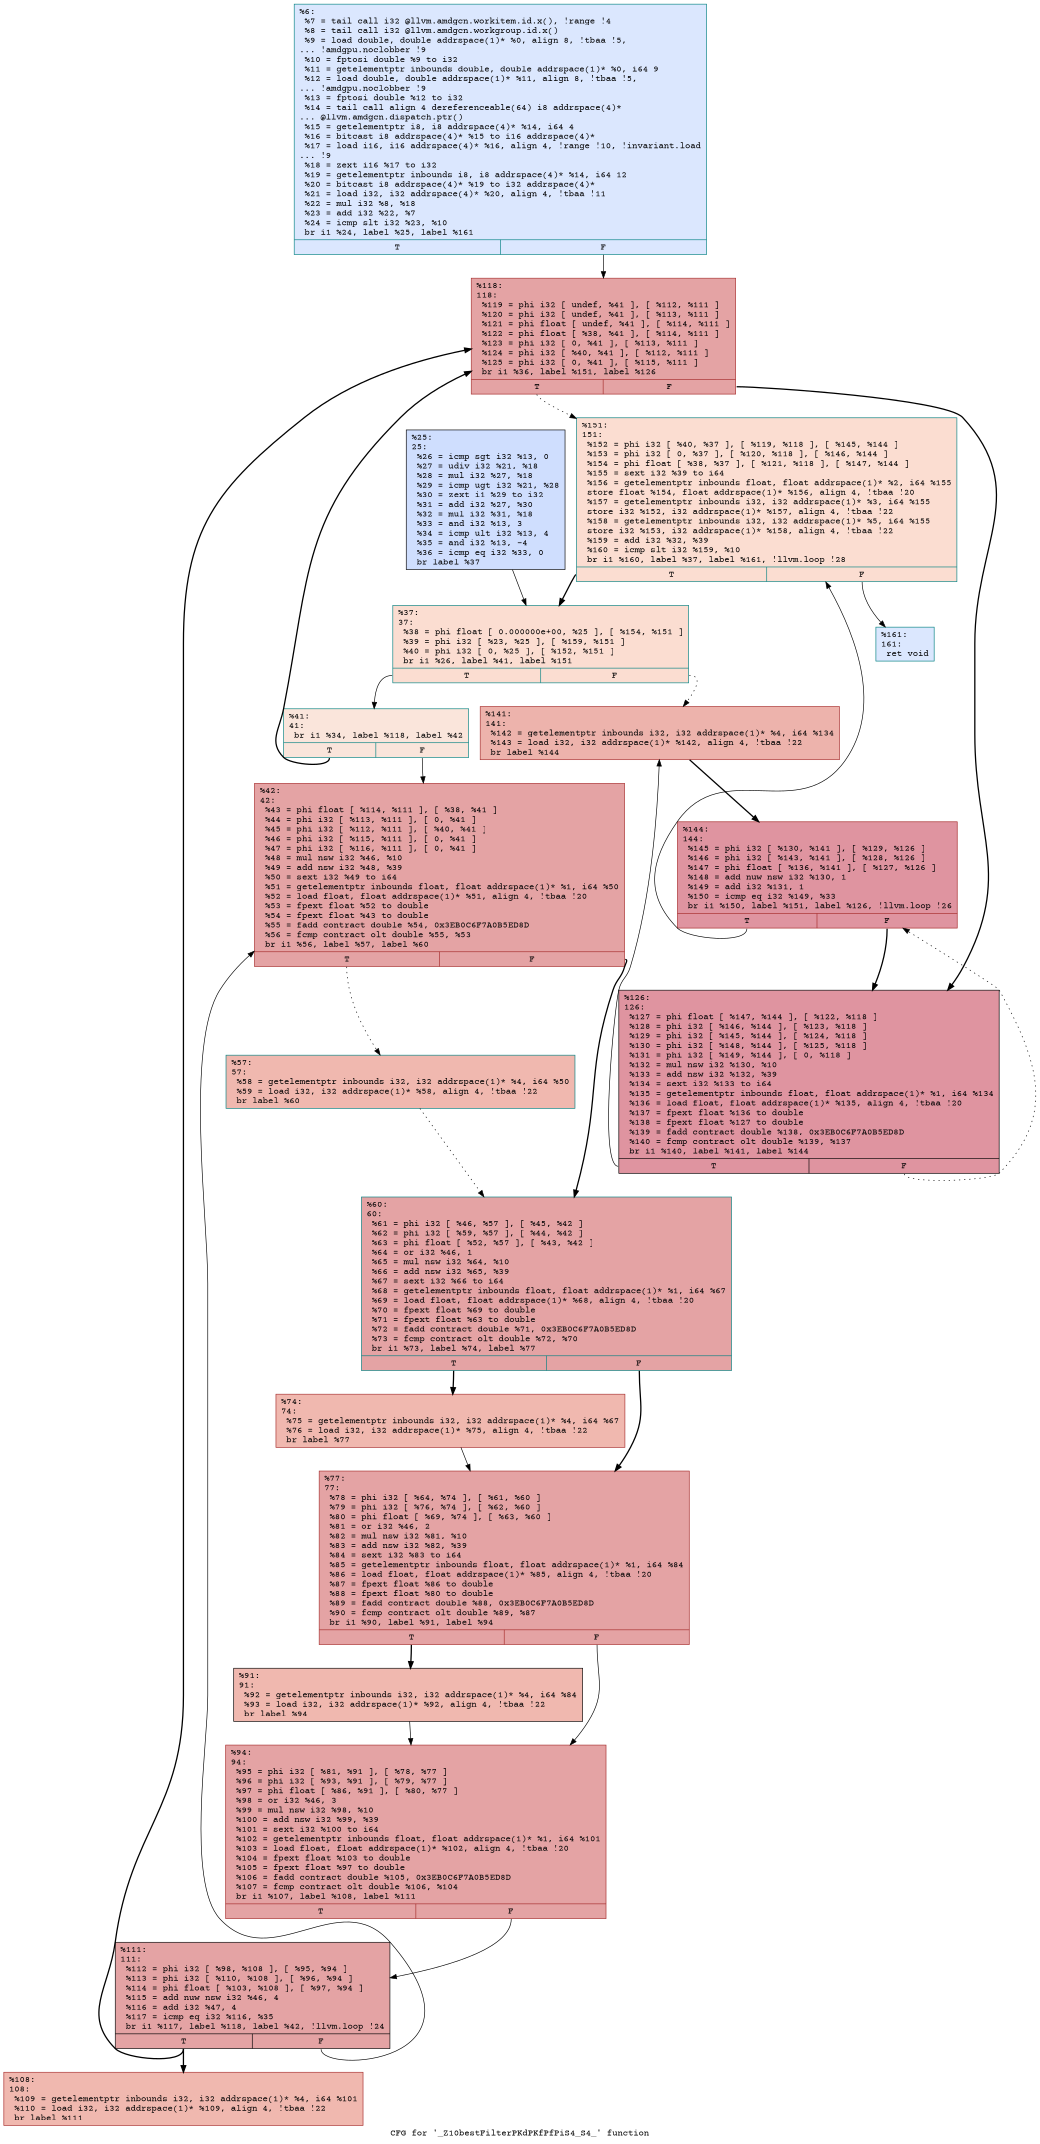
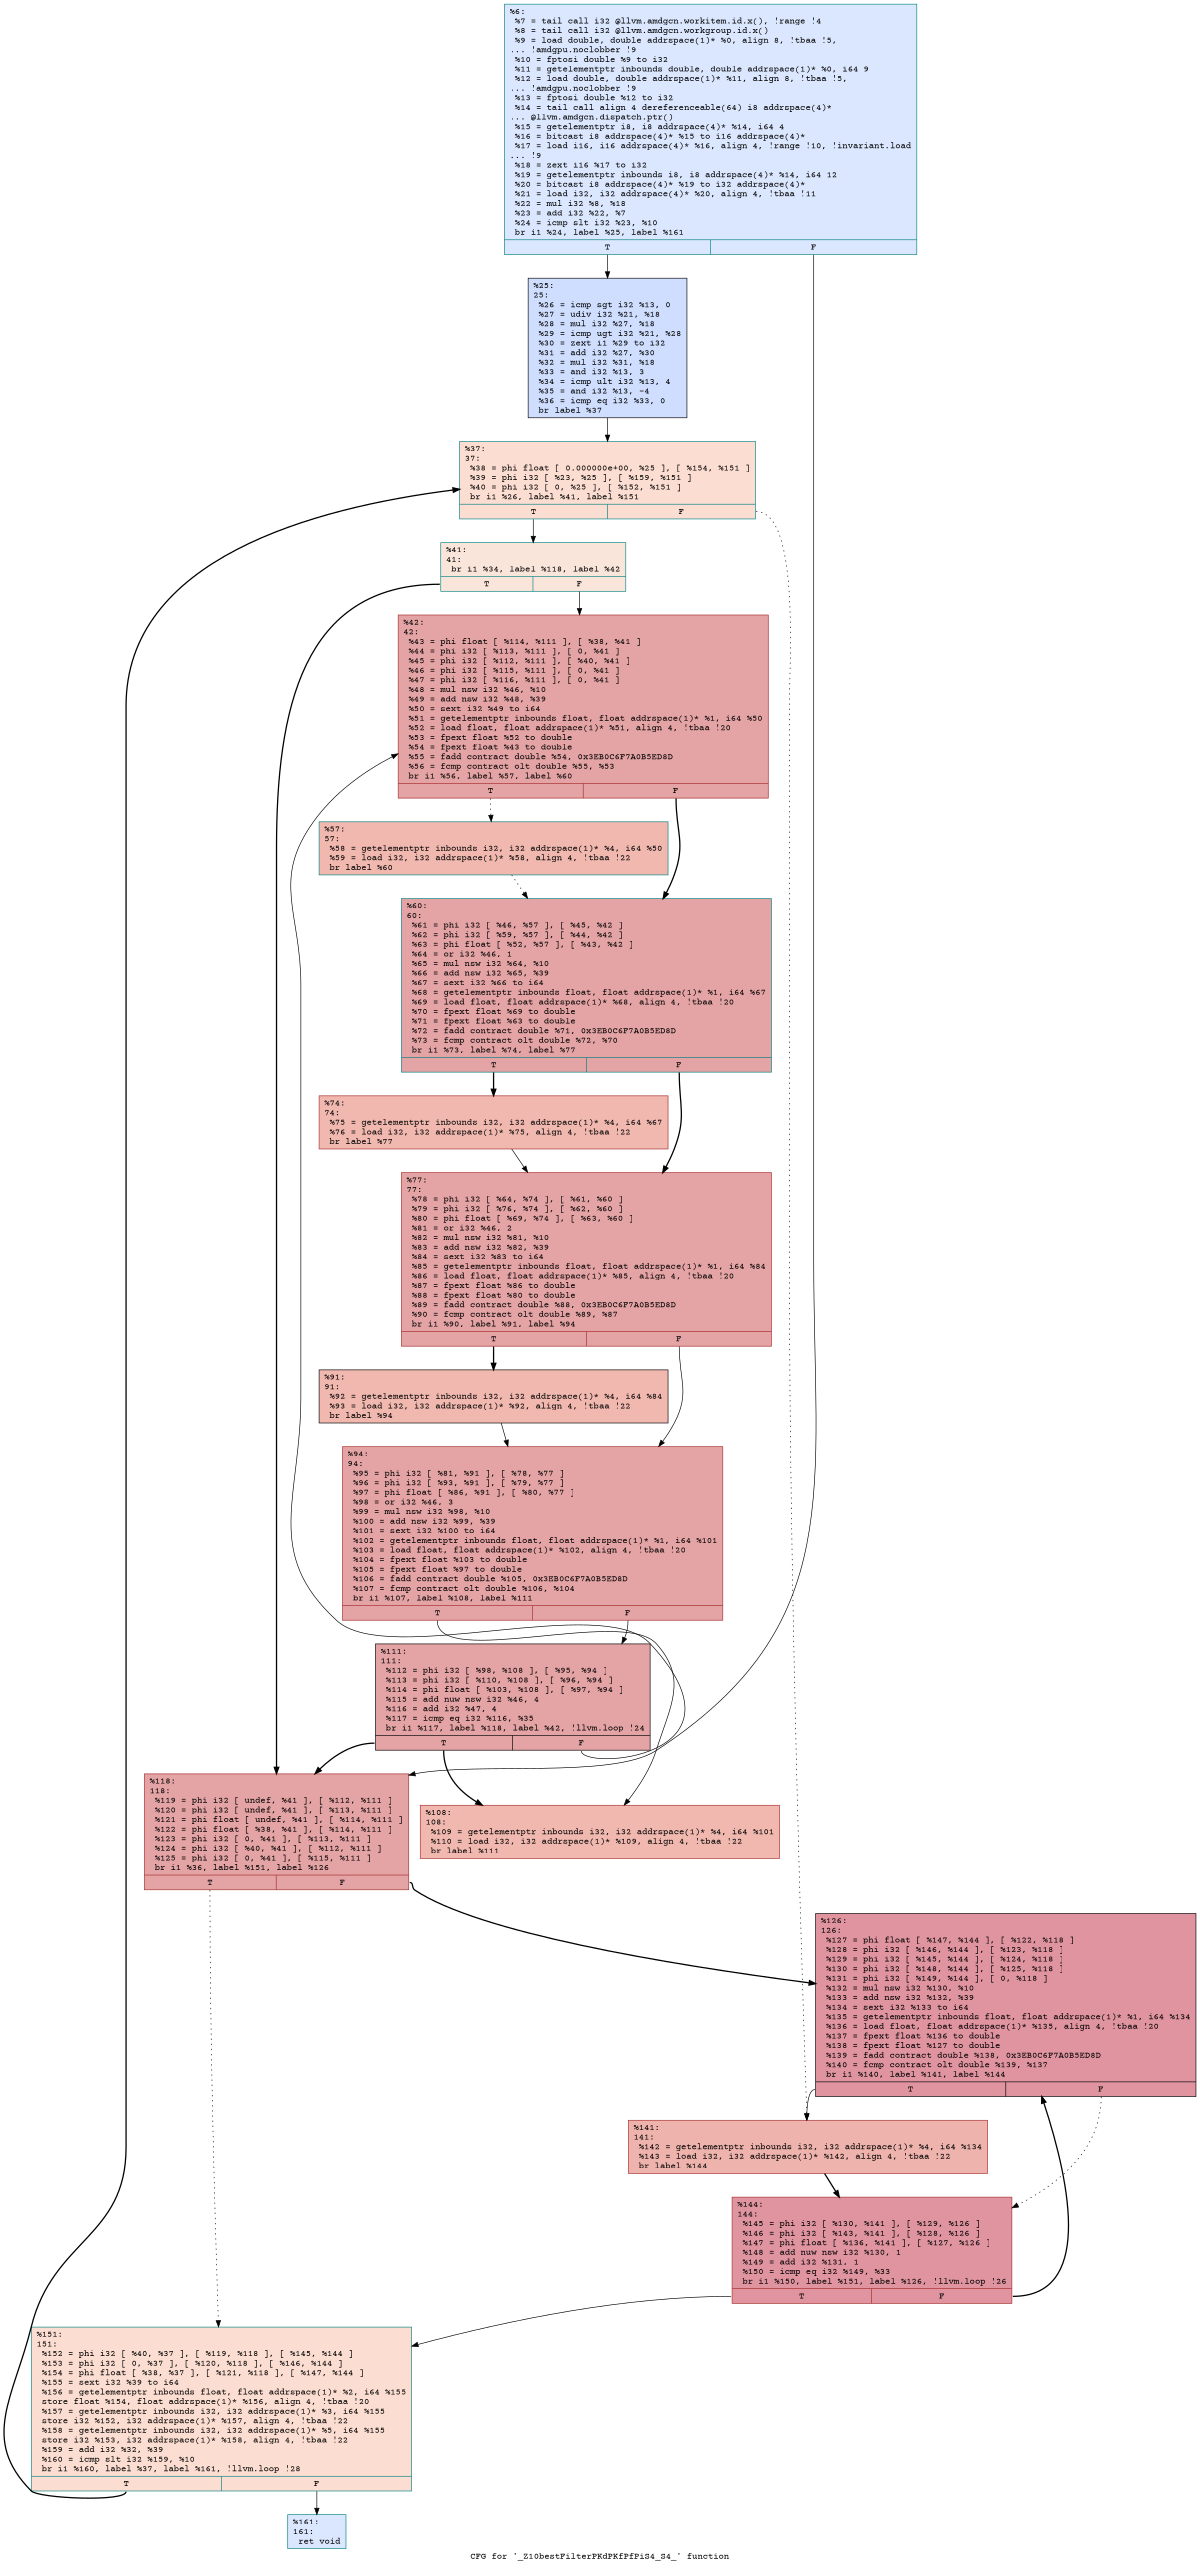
edge "%6:" -> "%25:": added
edge "%94:" -> "%108:": added
